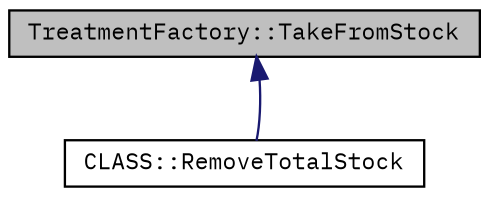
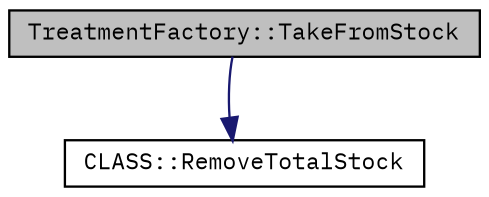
edge "CLASS::RemoveTotalStock" -> "TreatmentFactory::TakeFromStock": reversed
